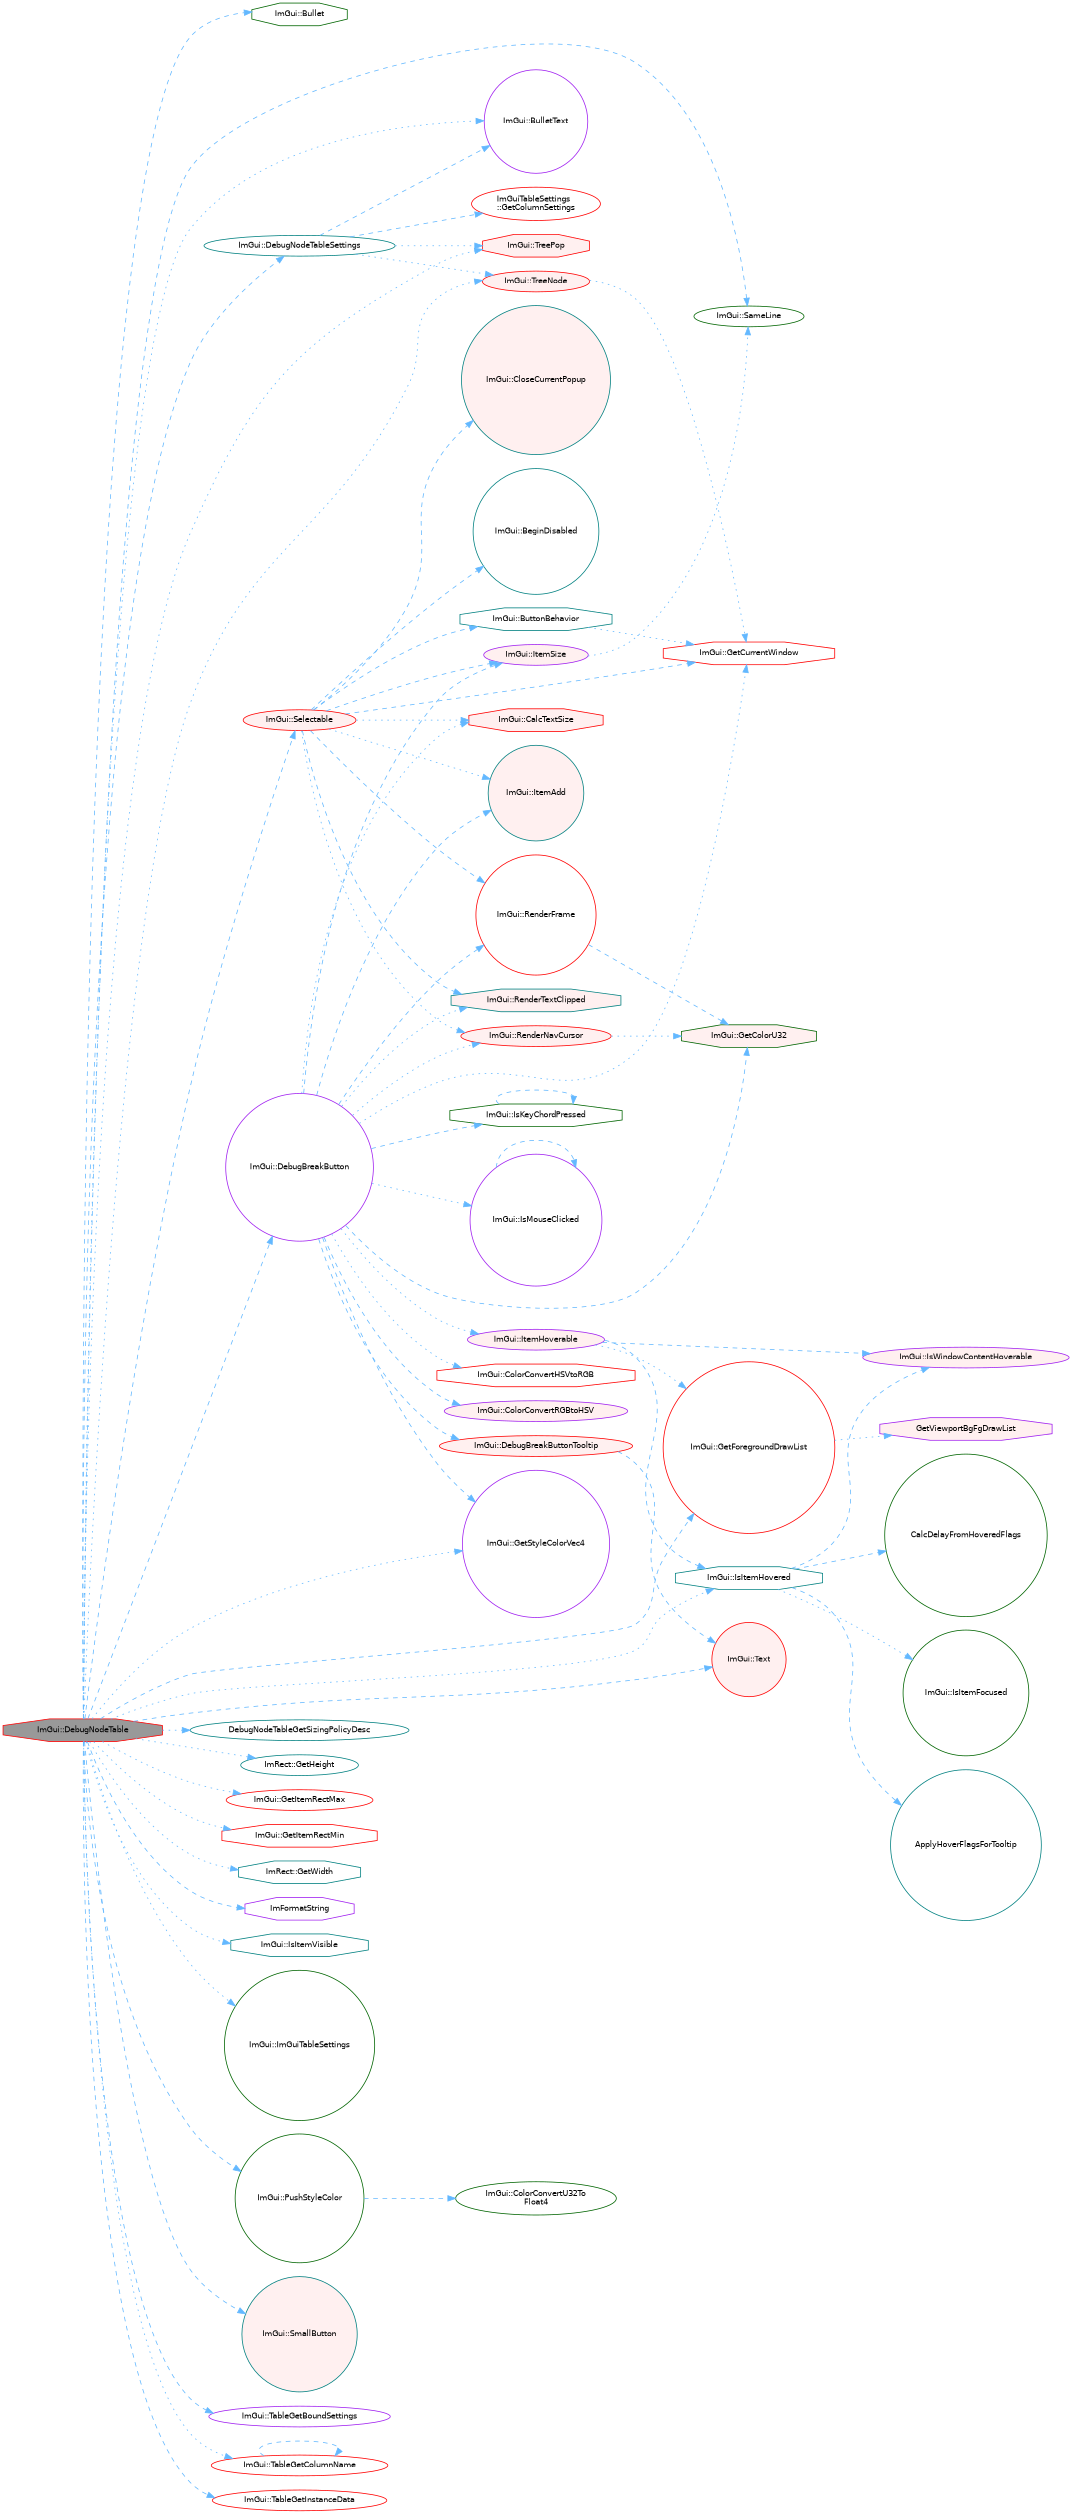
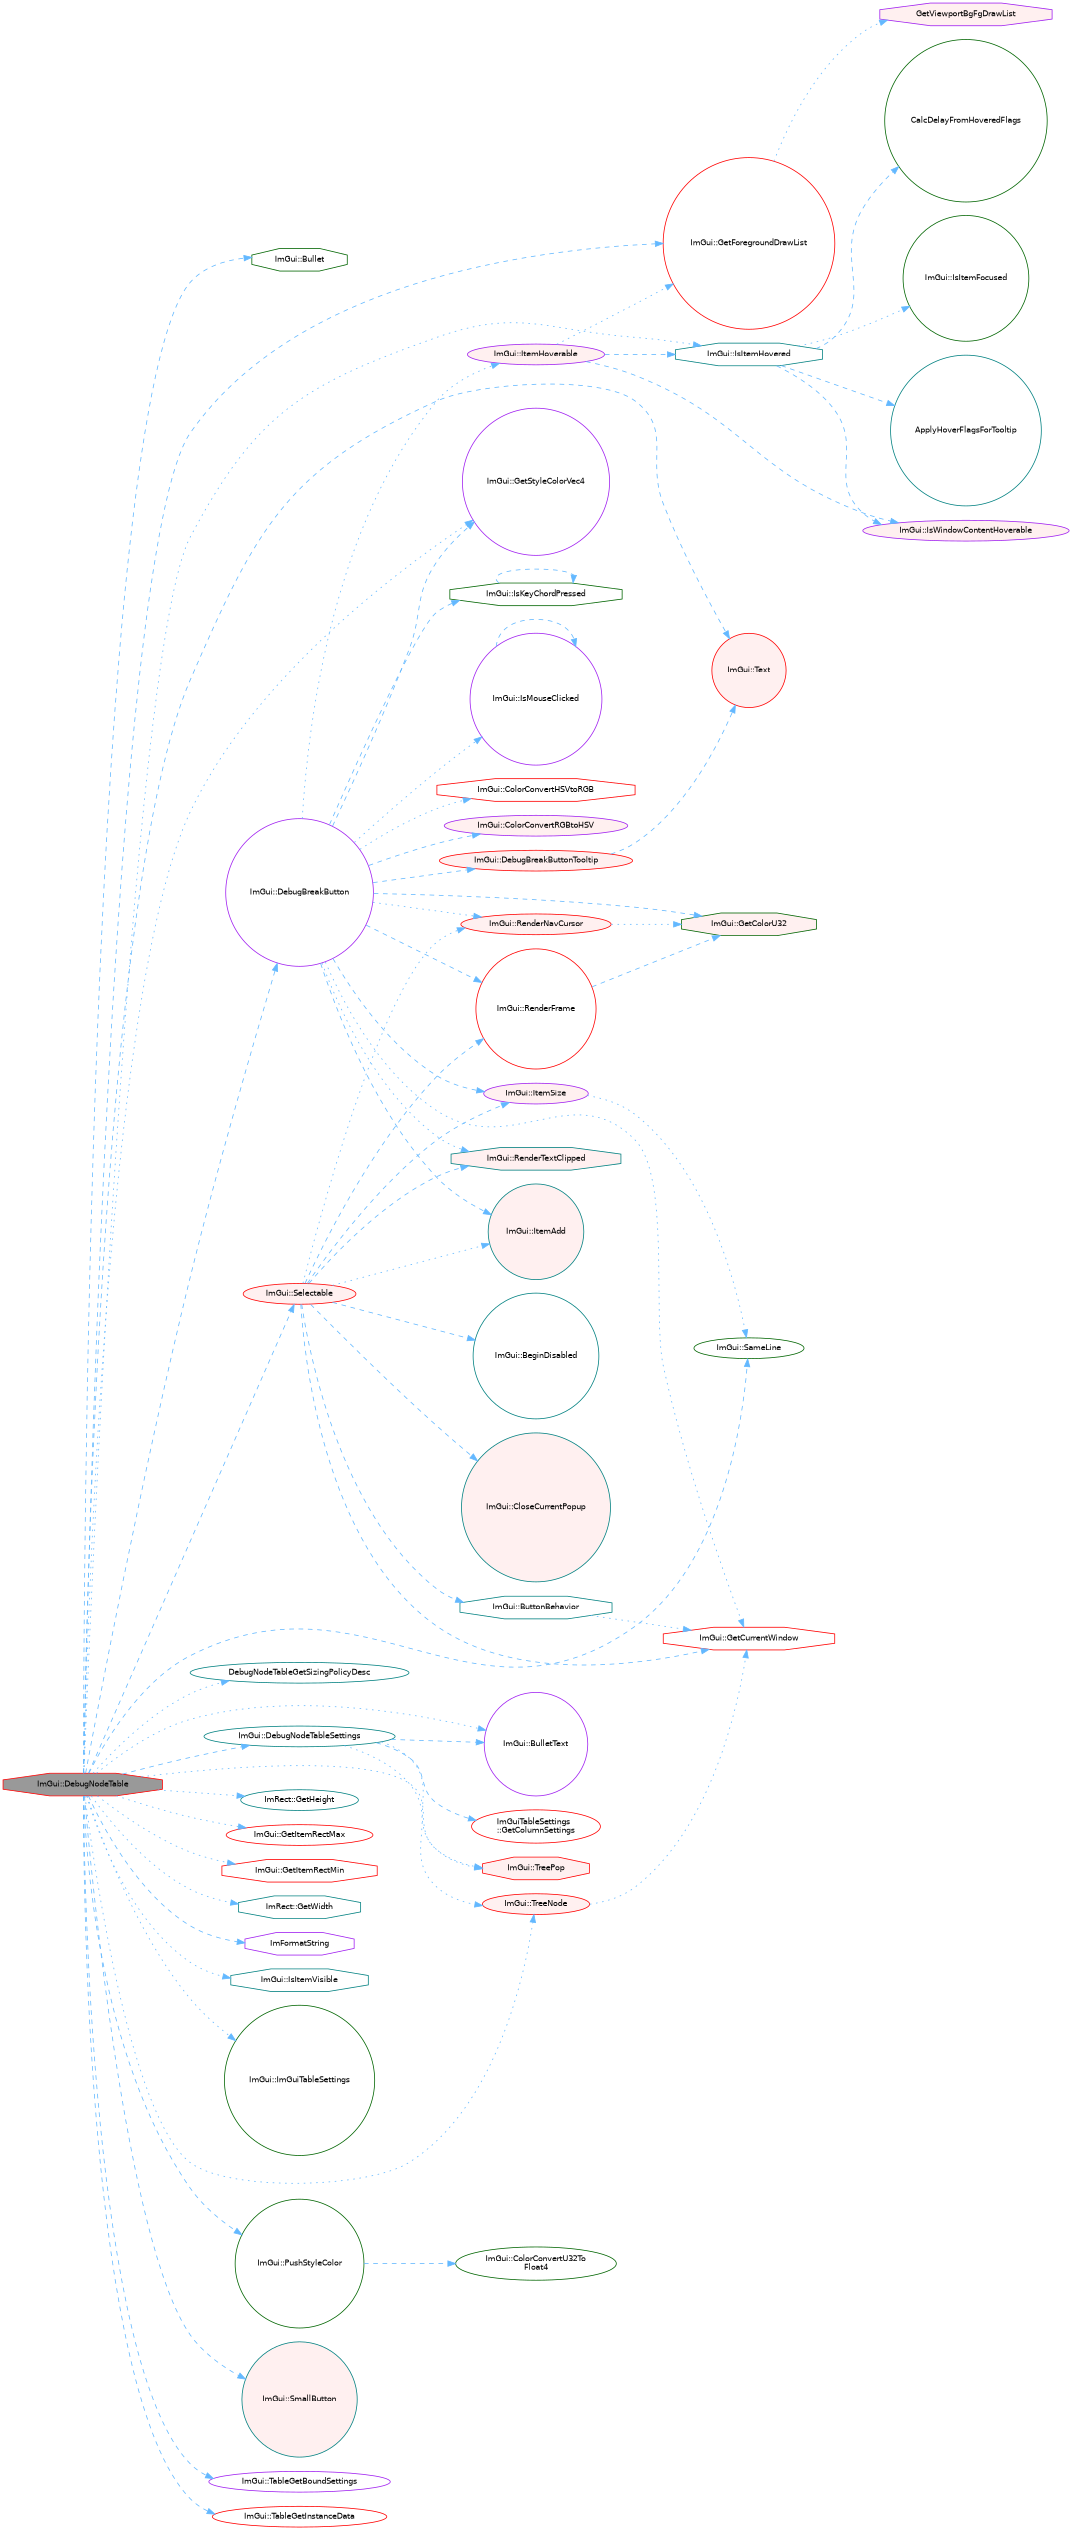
node "ImGui::CalcTextSize": removed
node "ImGui::TableGetColumnName": removed
